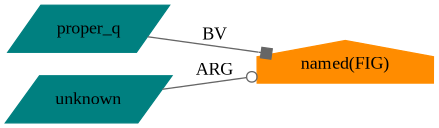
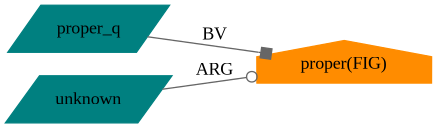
node "named(FIG)": label "named(FIG)" -> "proper(FIG)"
